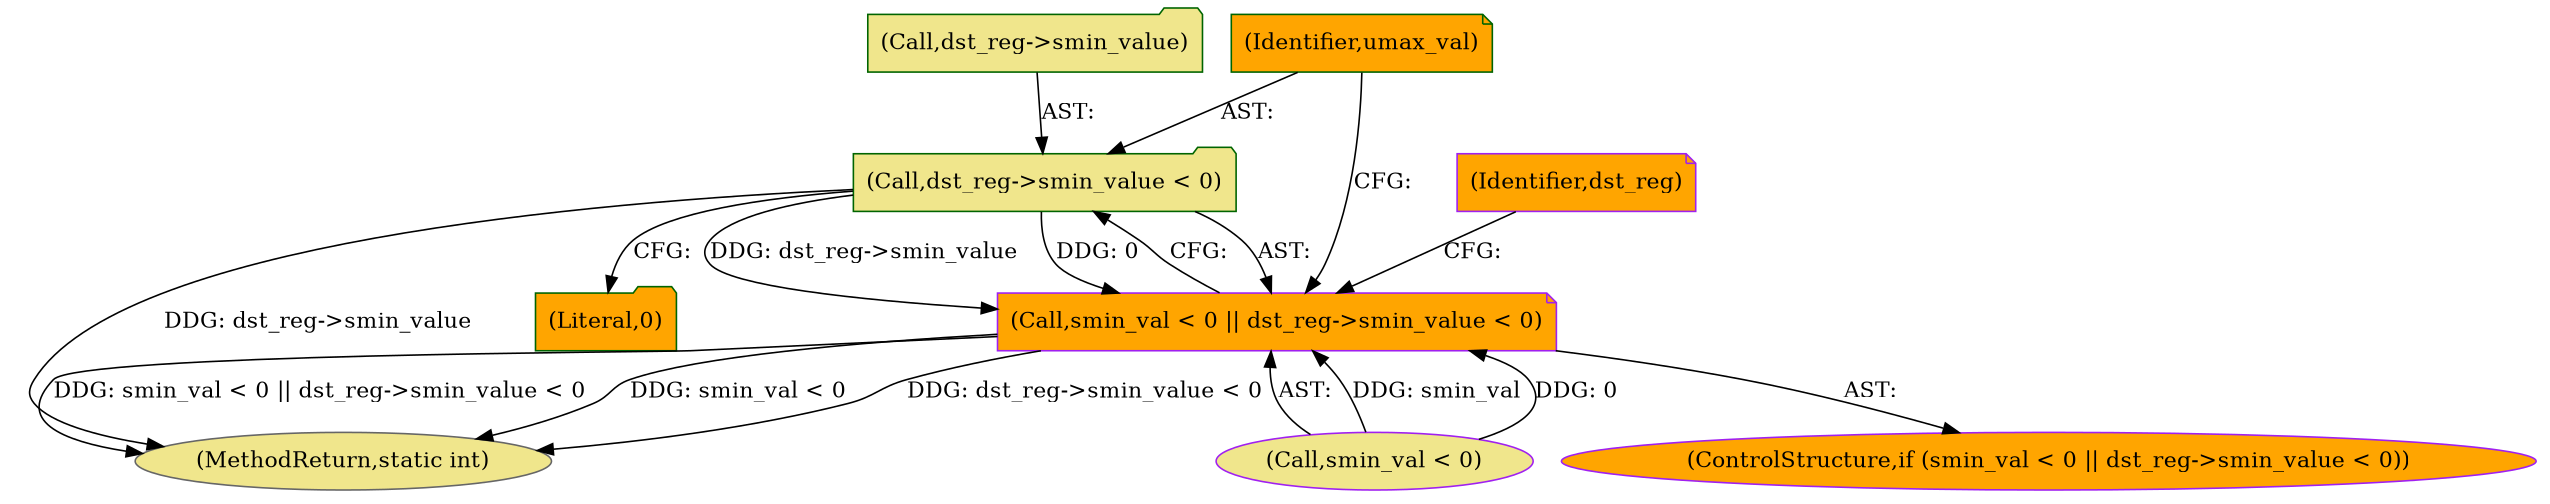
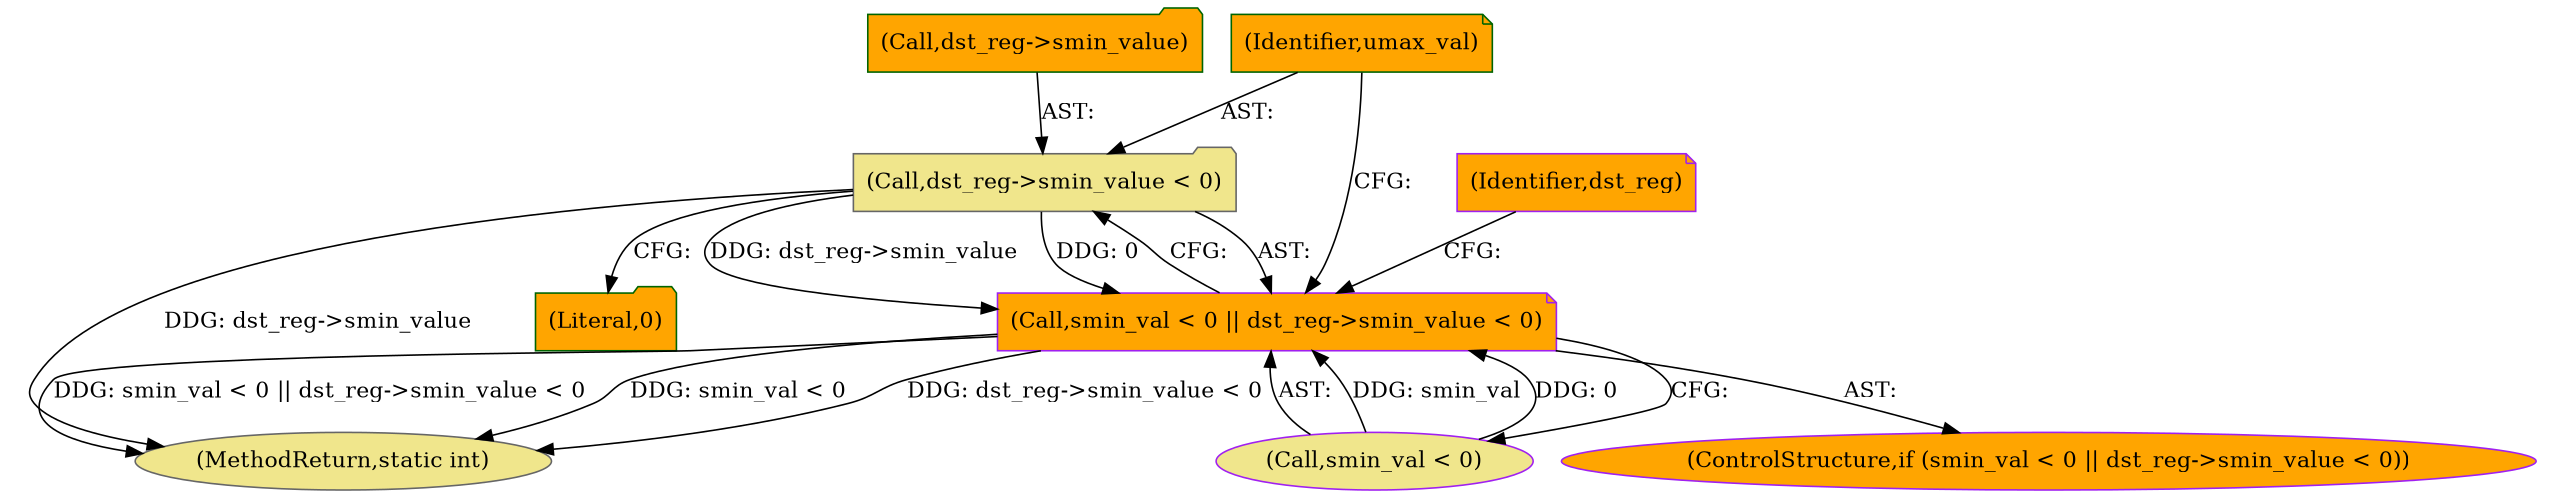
node "(Call,dst_reg->smin_value)": fillcolor khaki -> orange
node "(Call,dst_reg->smin_value < 0)": color darkgreen -> gray40
edge "(Call,smin_val < 0 || dst_reg->smin_value < 0)" -> "(Call,smin_val < 0)": added, label "CFG:"
